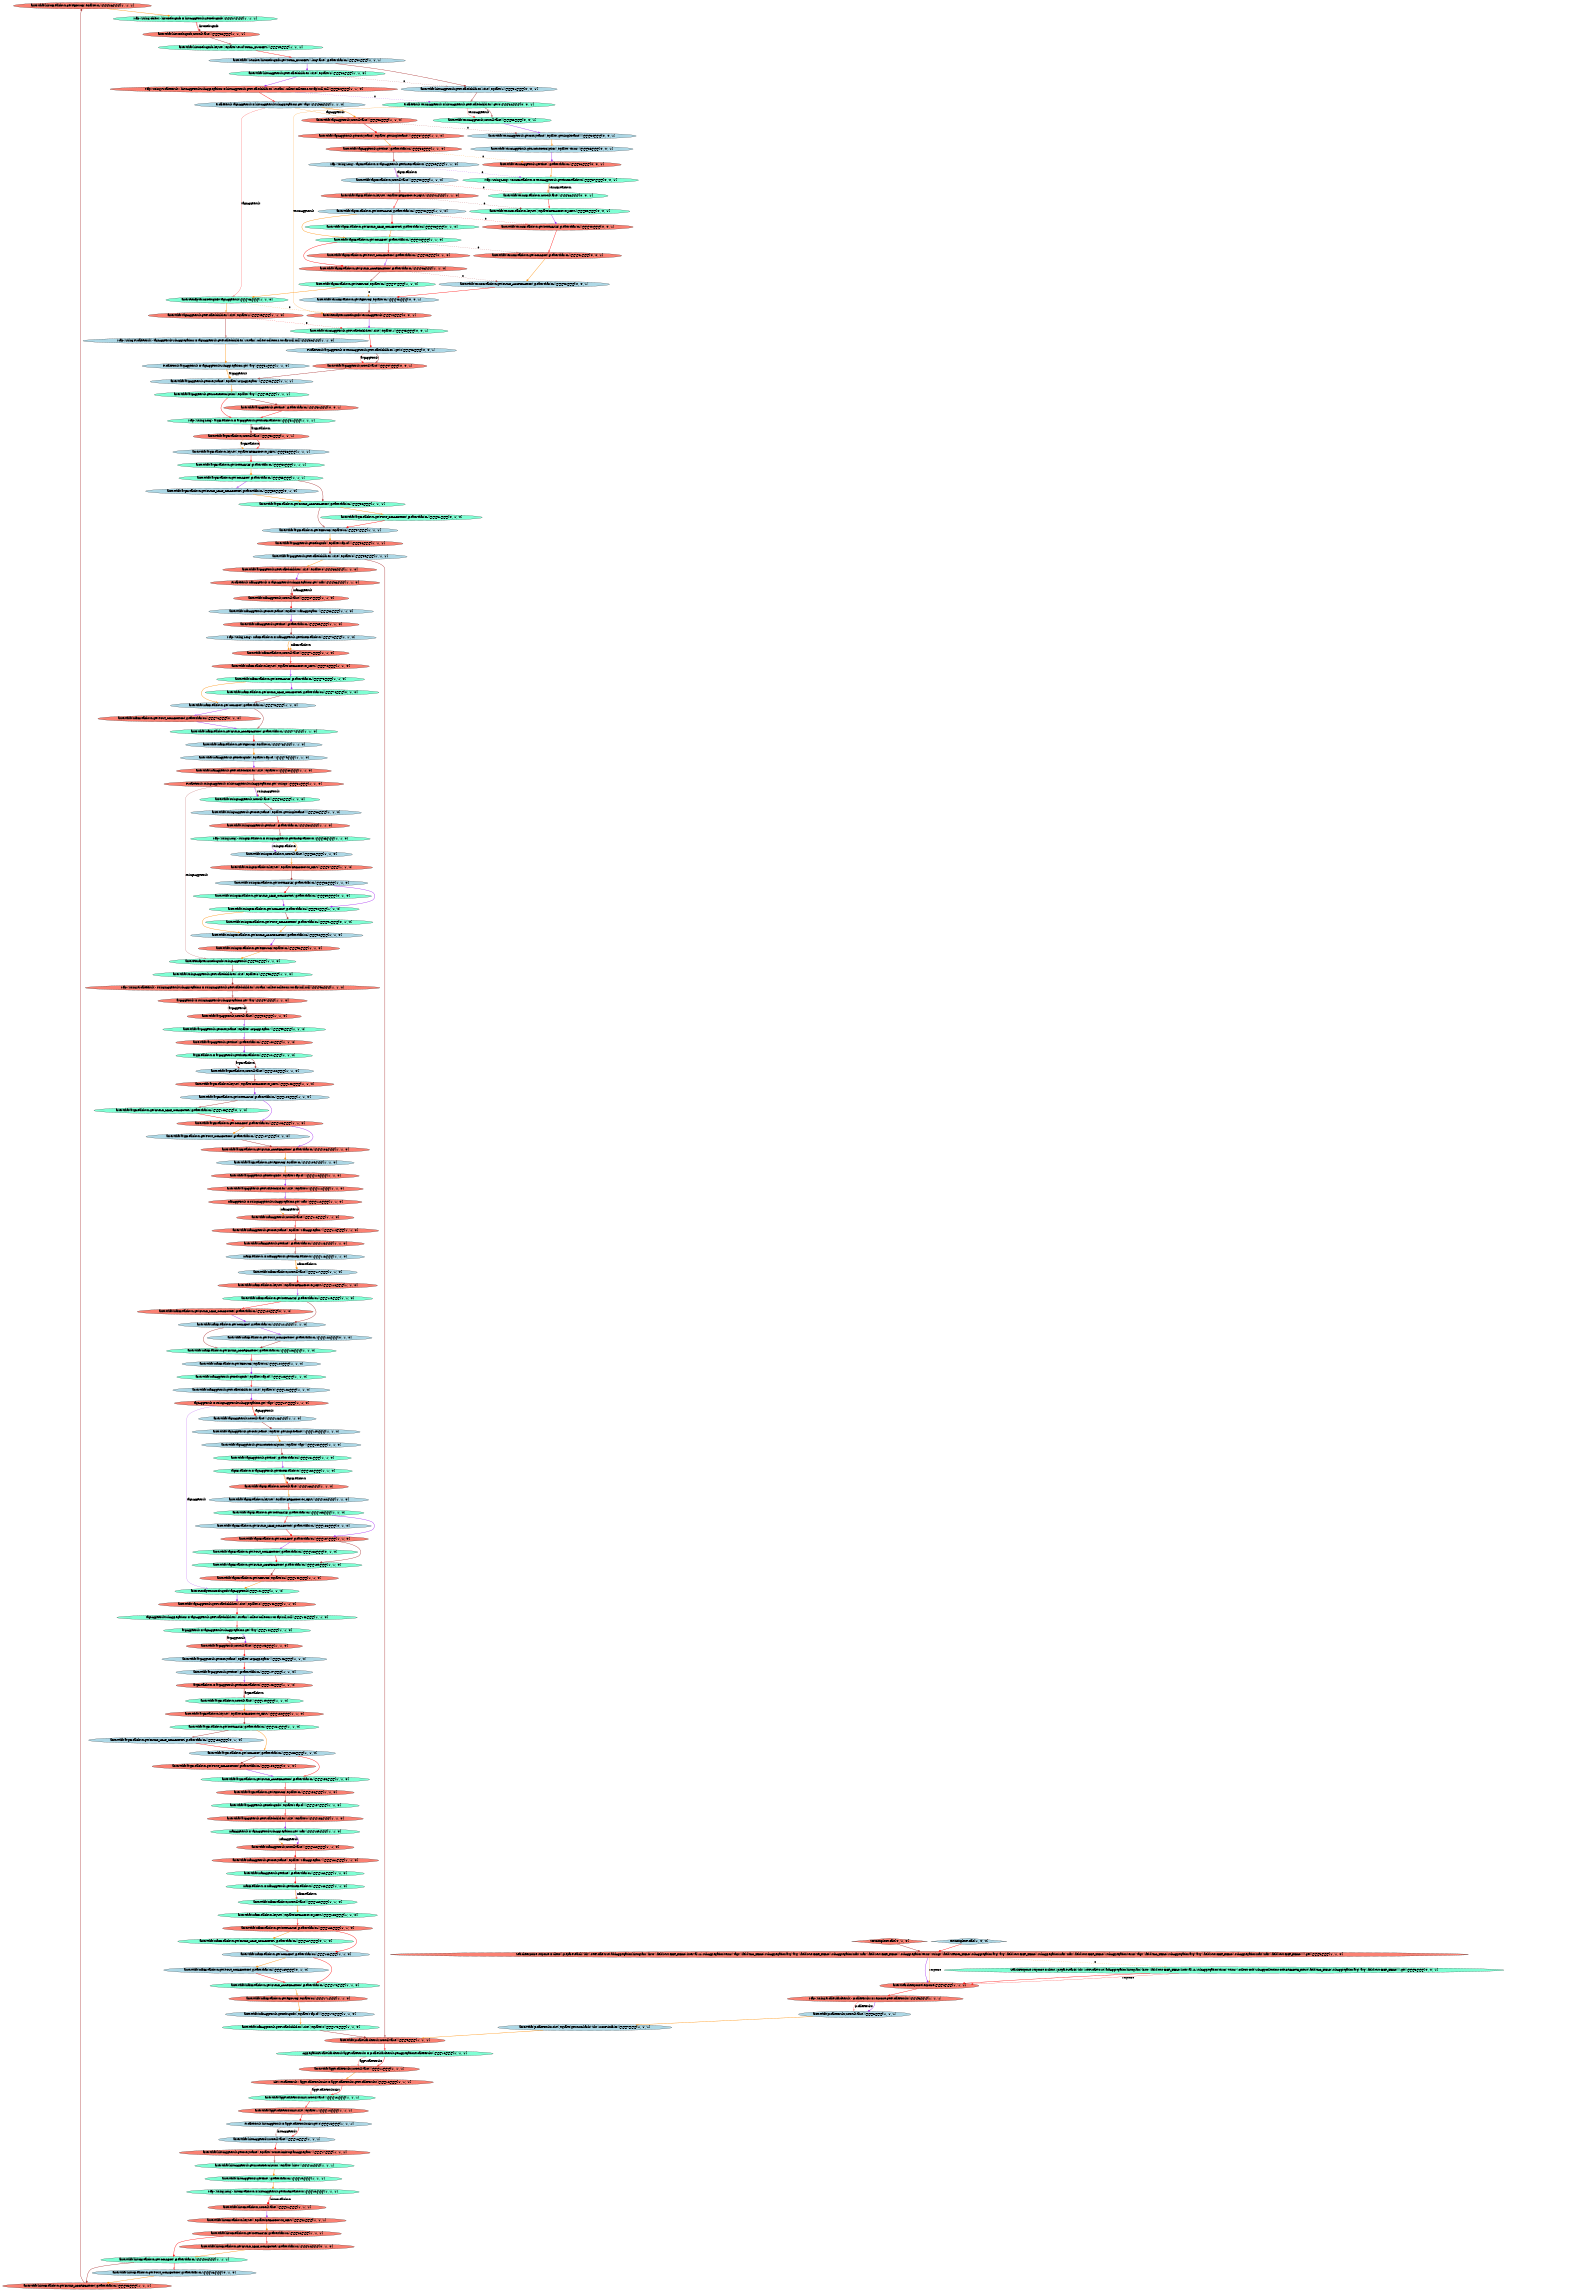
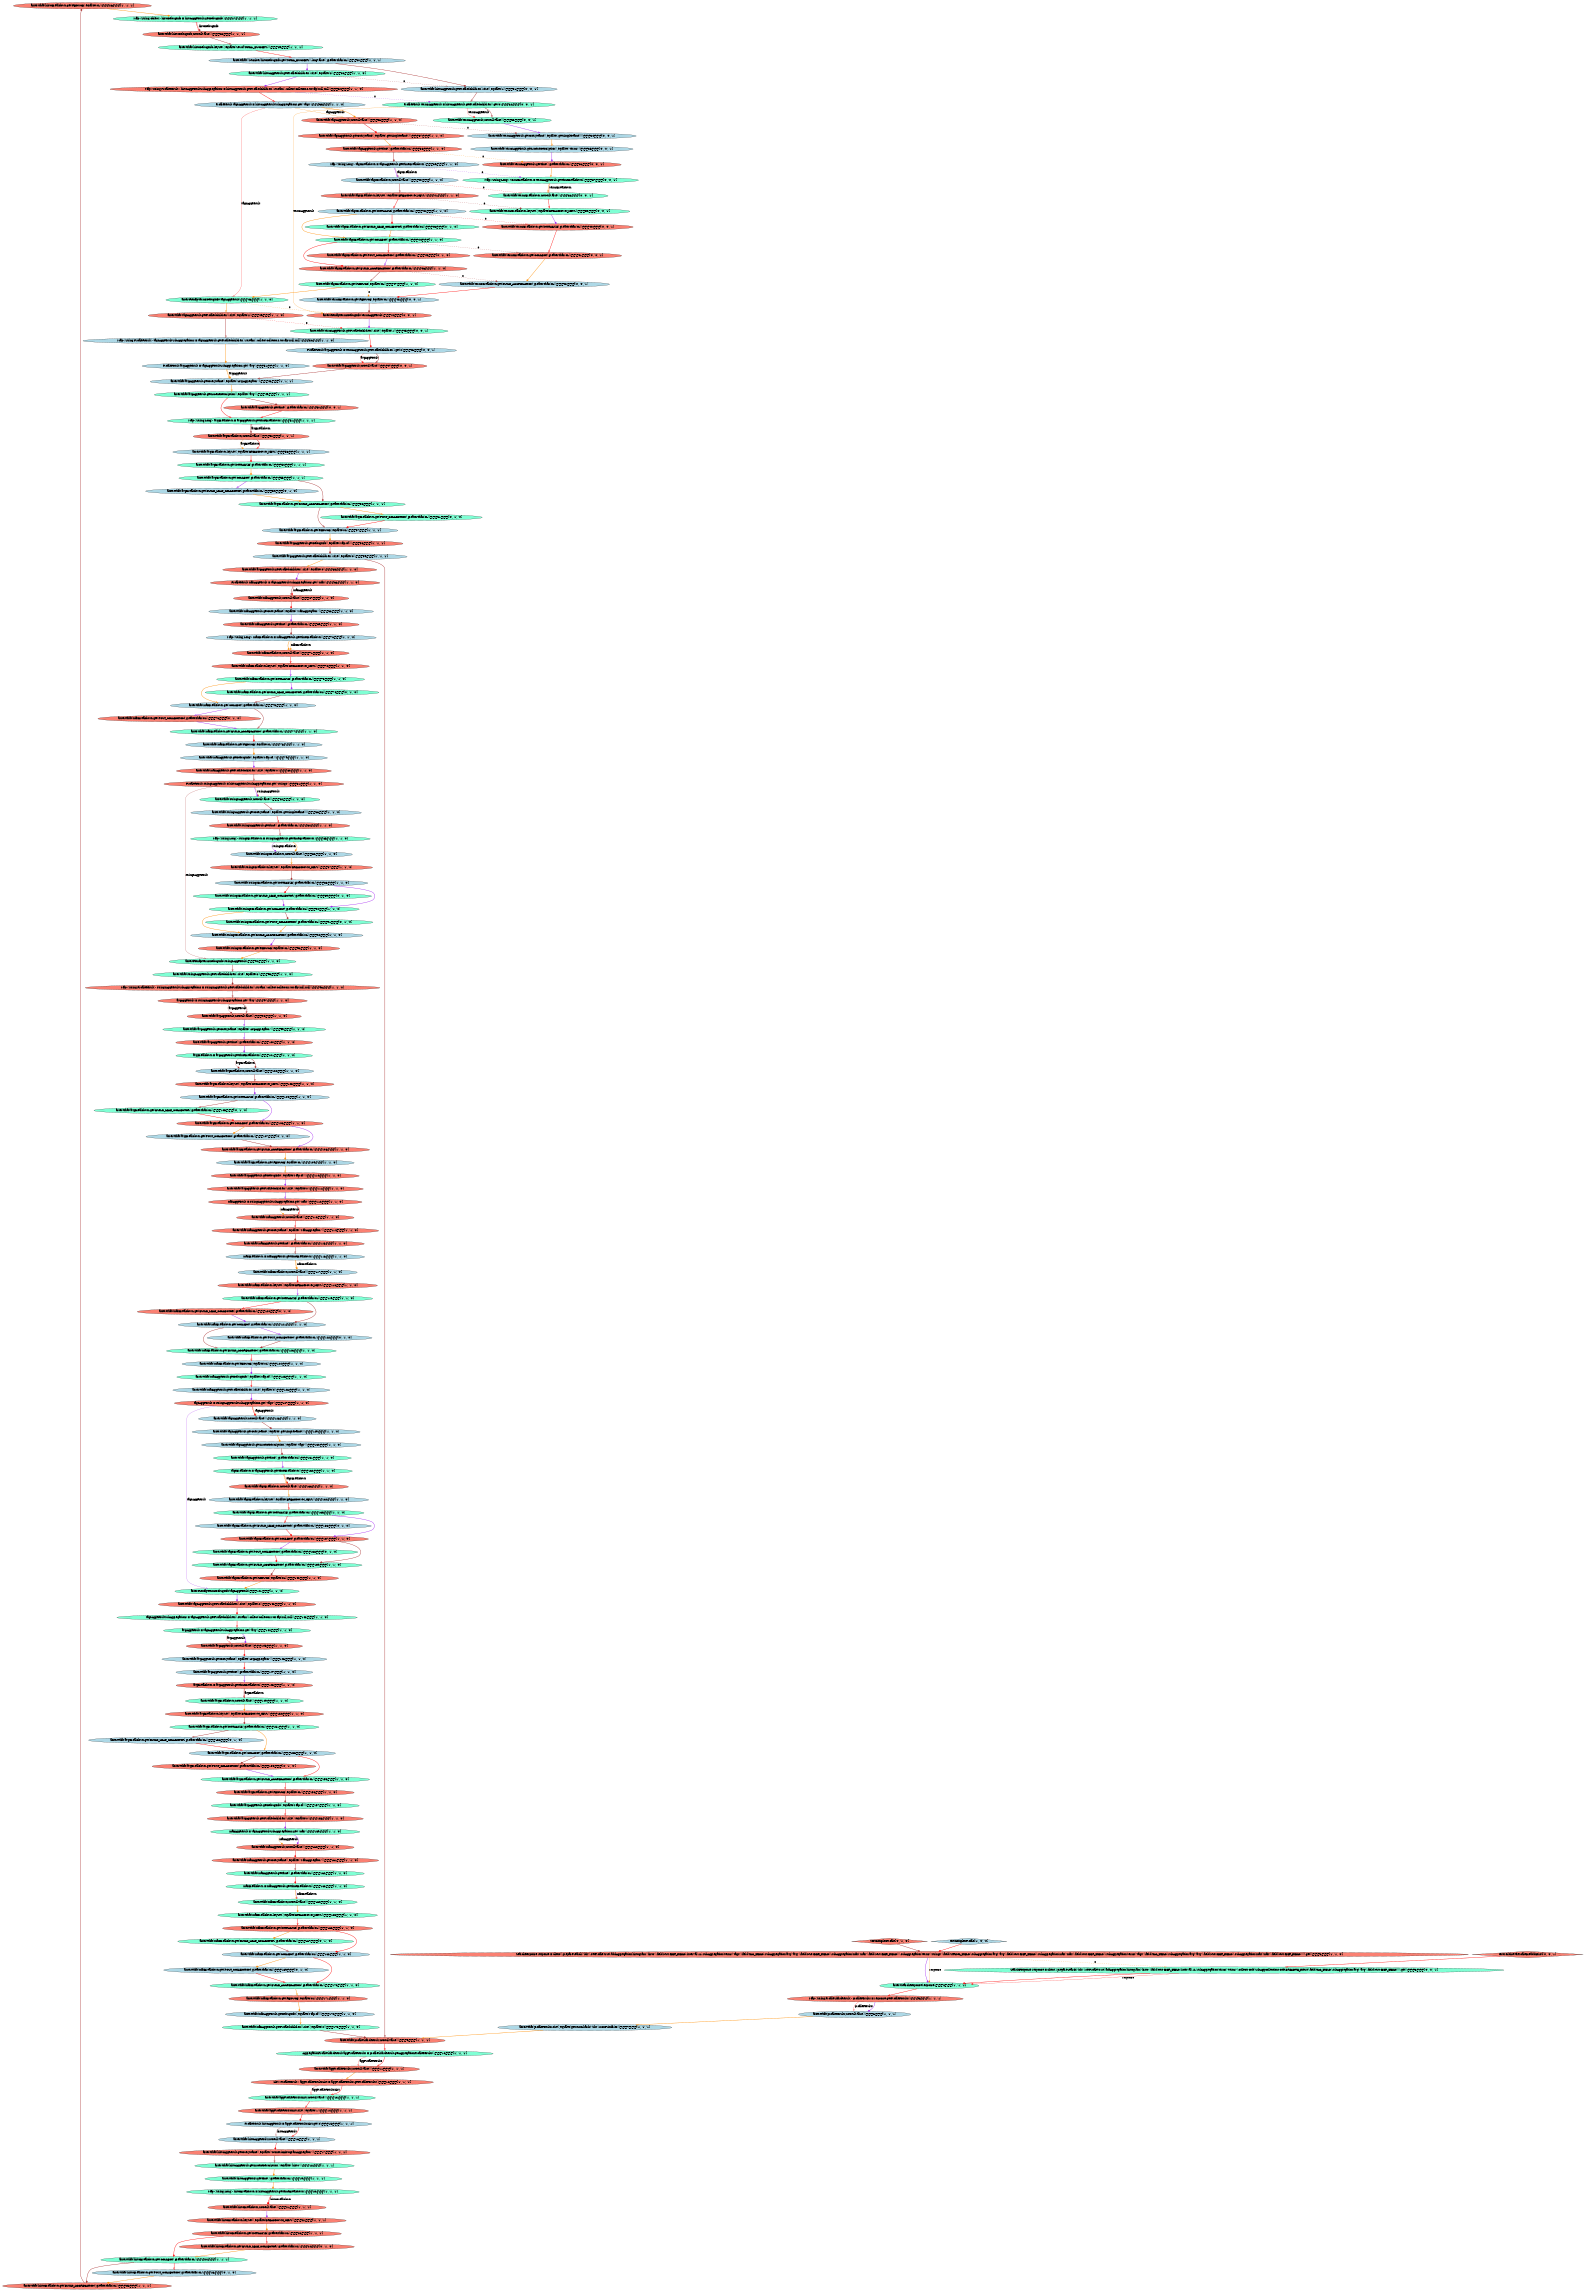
node "testMultiLevelProfileBreadthFirst['0', '0', '1']": added
node "assertSearchResponse(response)@@@4@@@['1', '1', '1']": fillcolor salmon -> aquamarine
